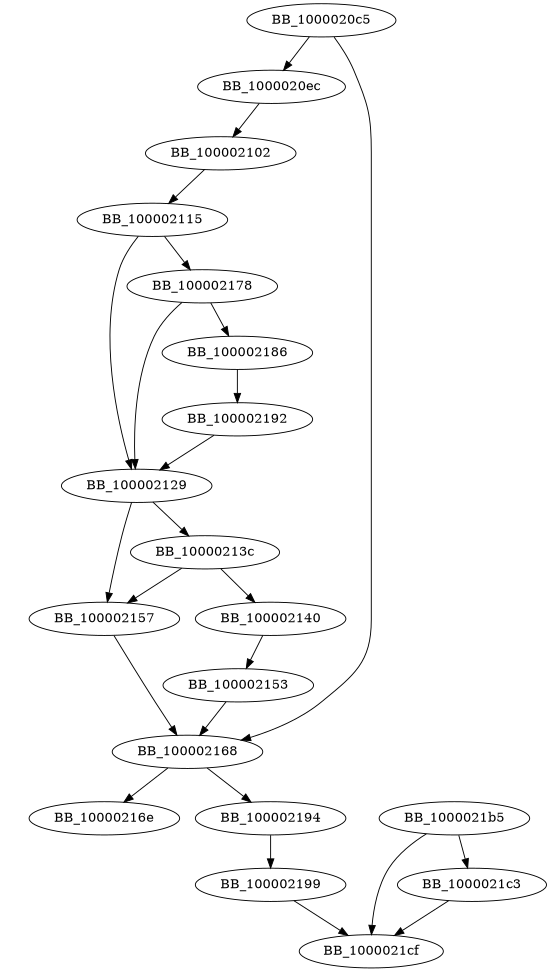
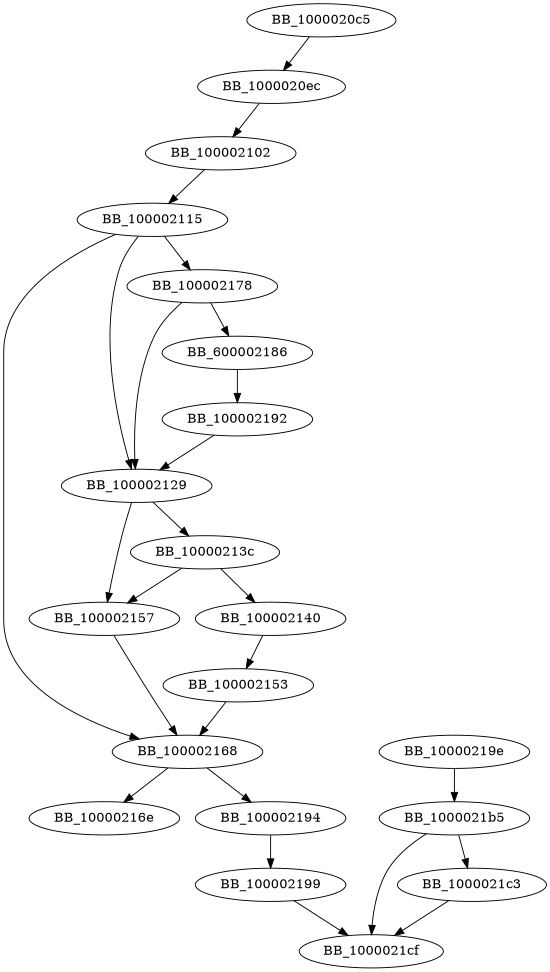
node "BB_100002186": label "BB_100002186" -> "BB_600002186"
edge "BB_1000020c5" -> "BB_100002168": now "BB_100002115" -> "BB_100002168"
node "BB_10000219e": added
